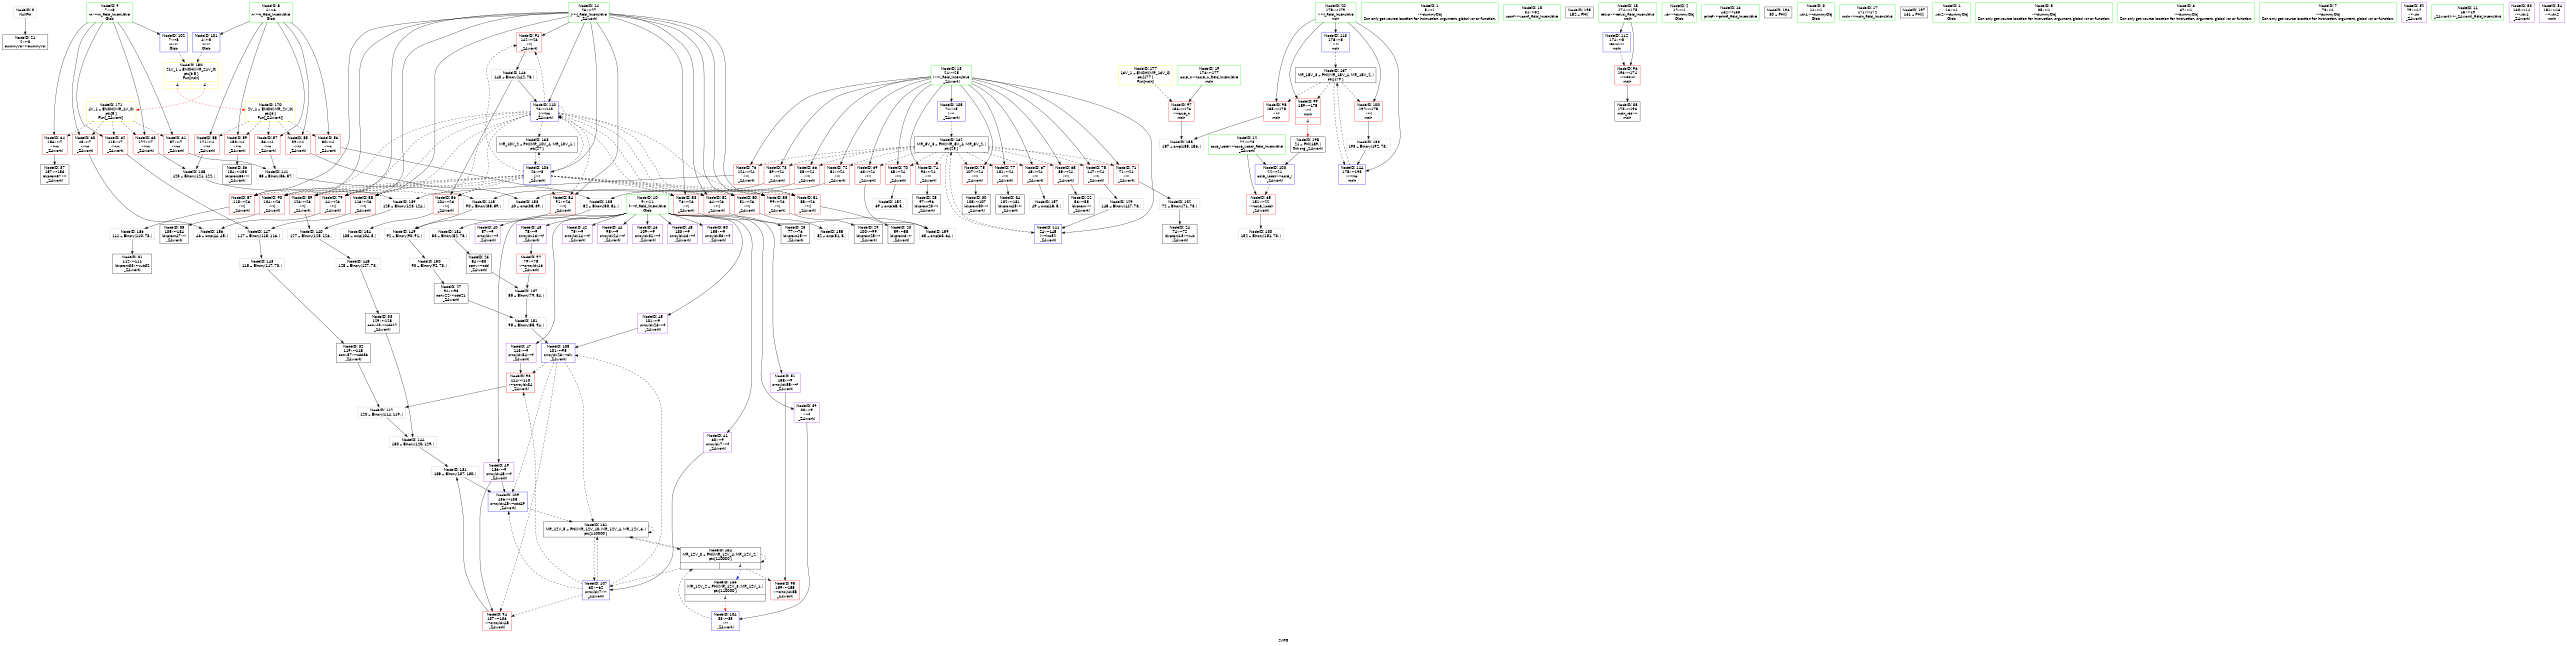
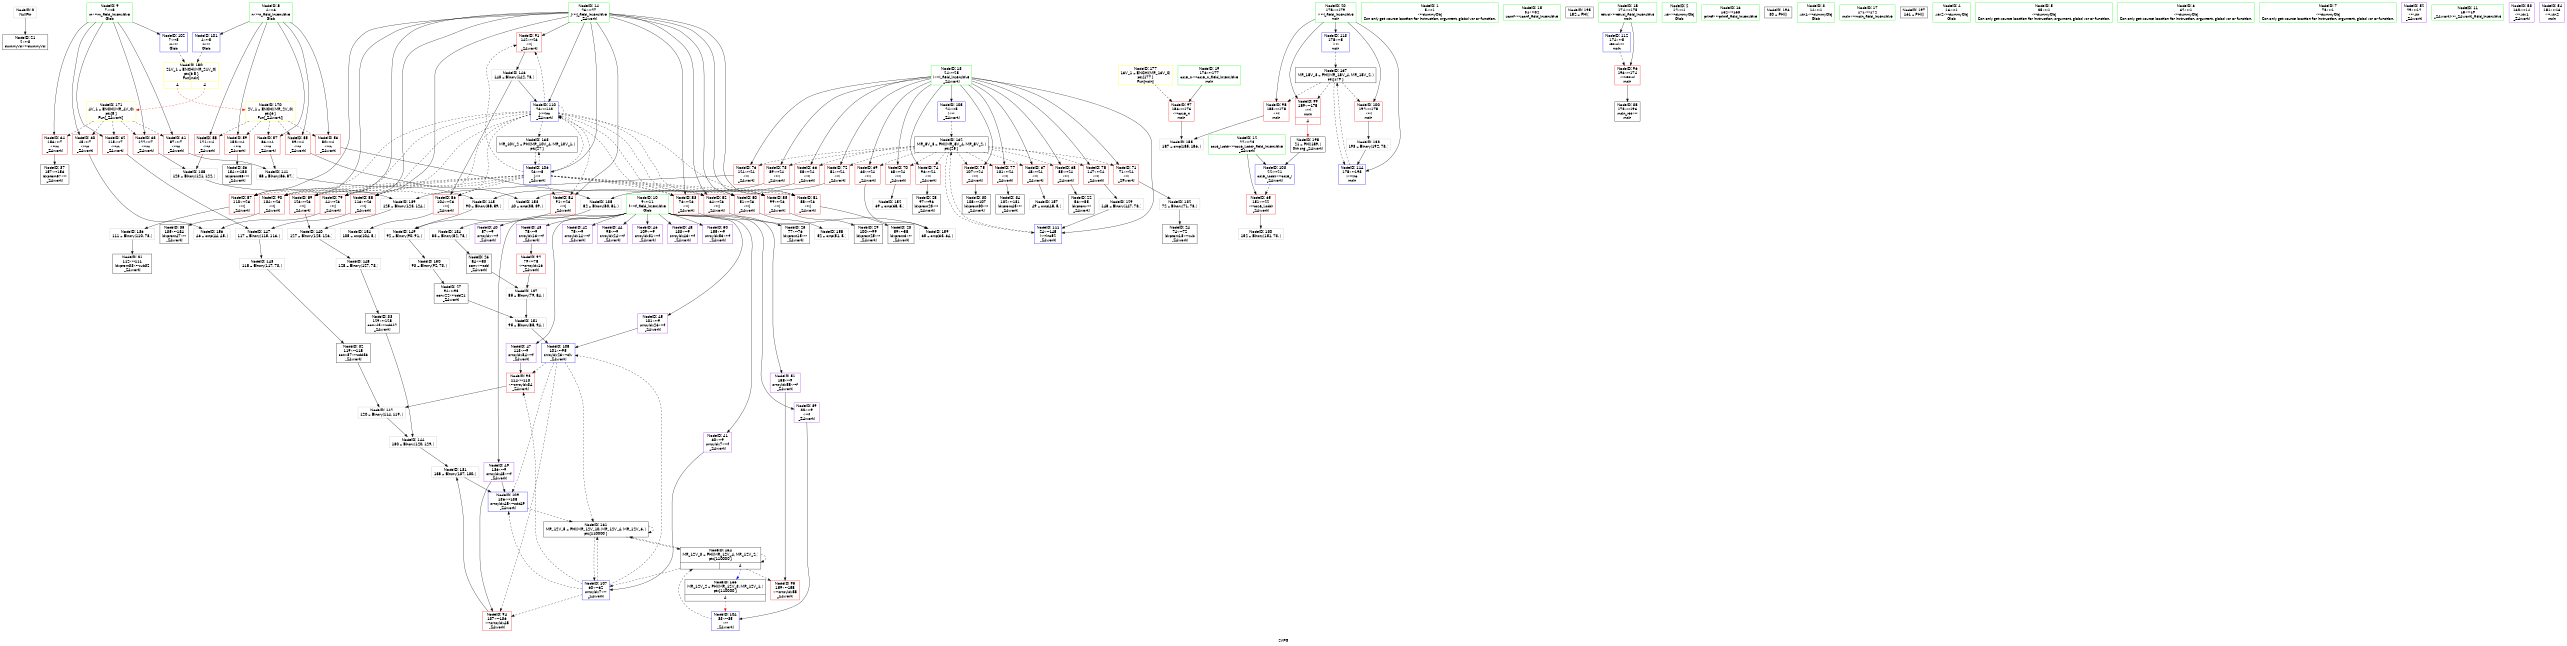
node "NodeID: 71": text "_Z4worki" -> "_Z9worki"
